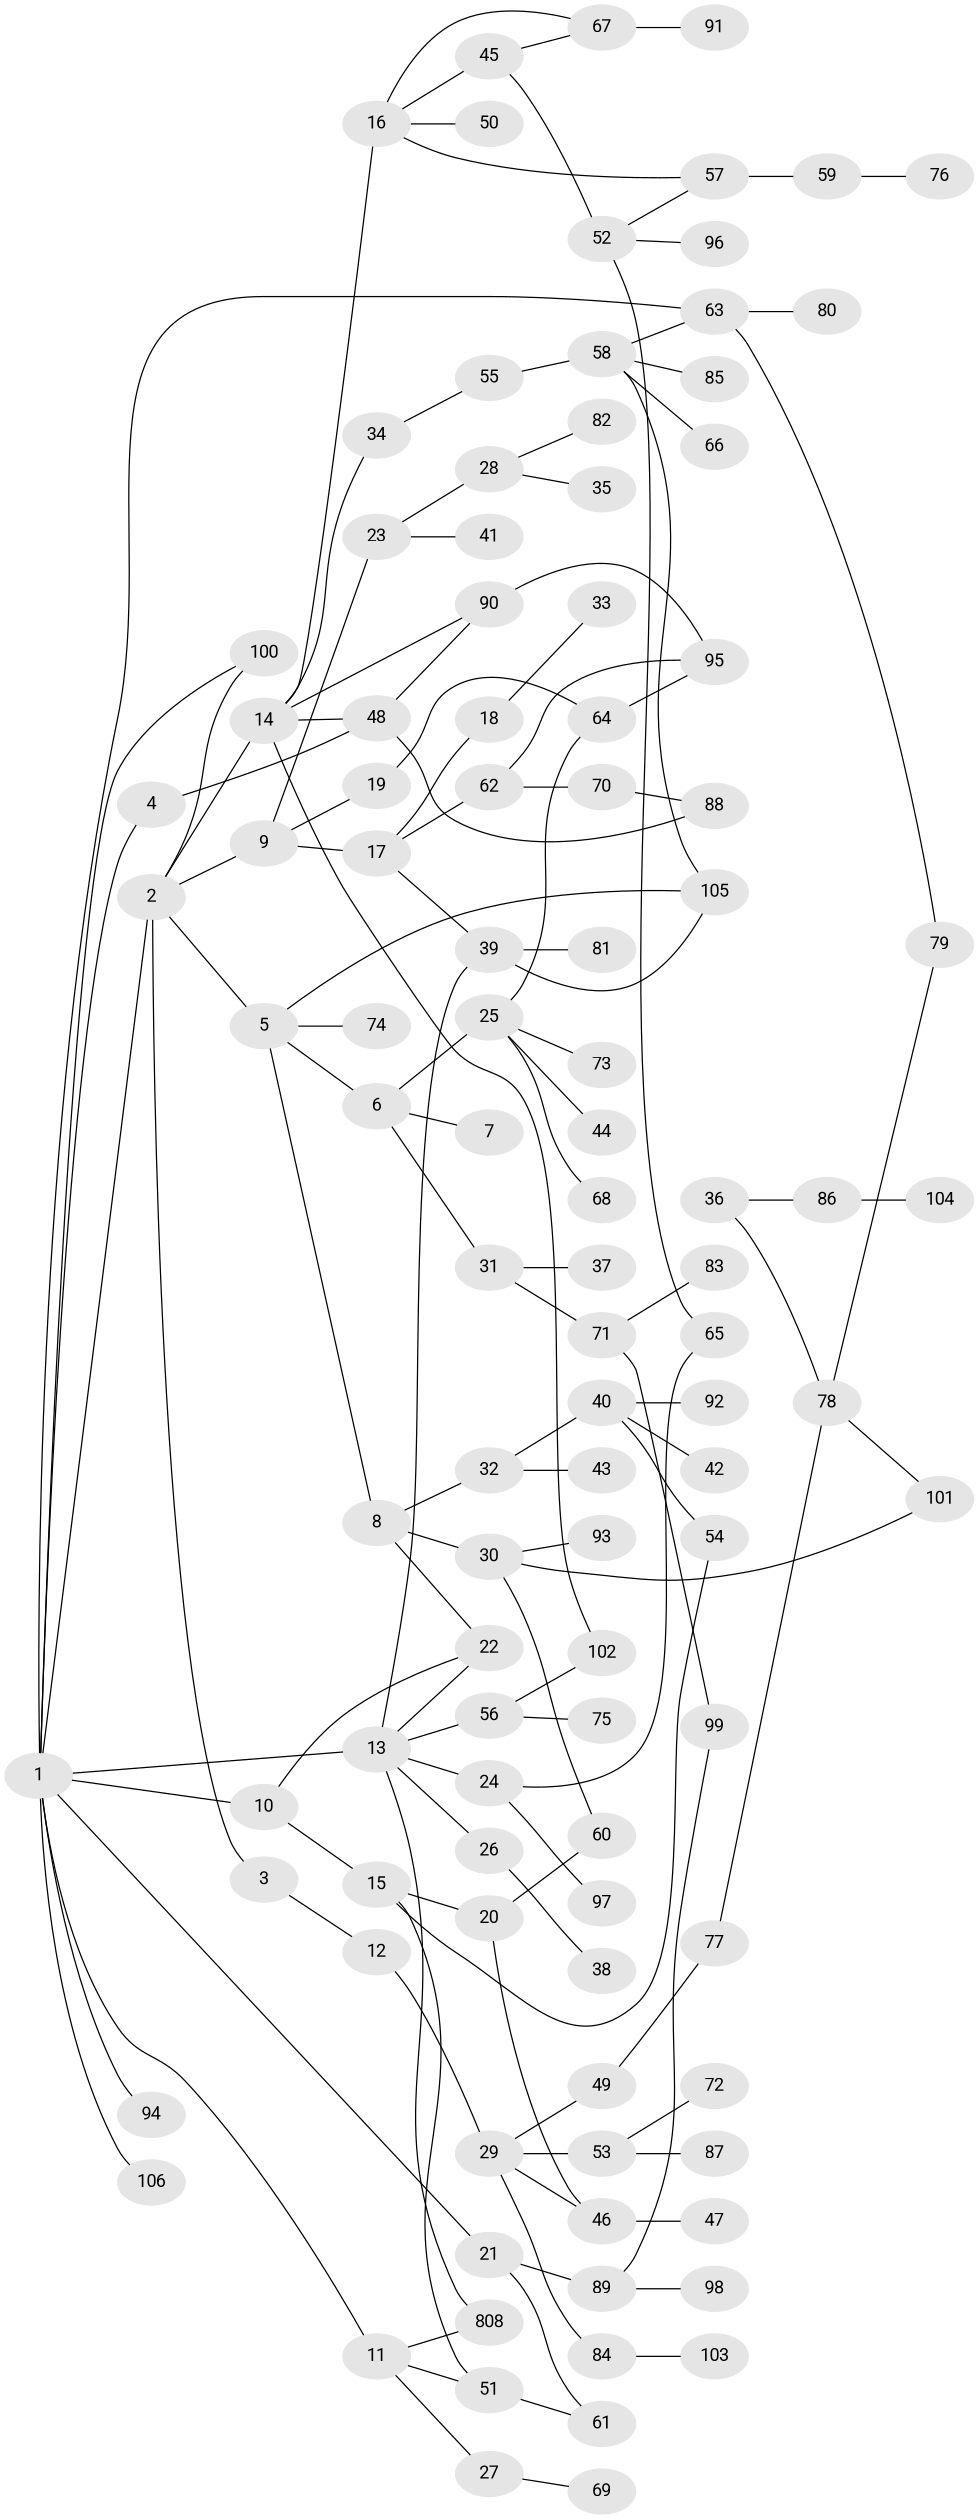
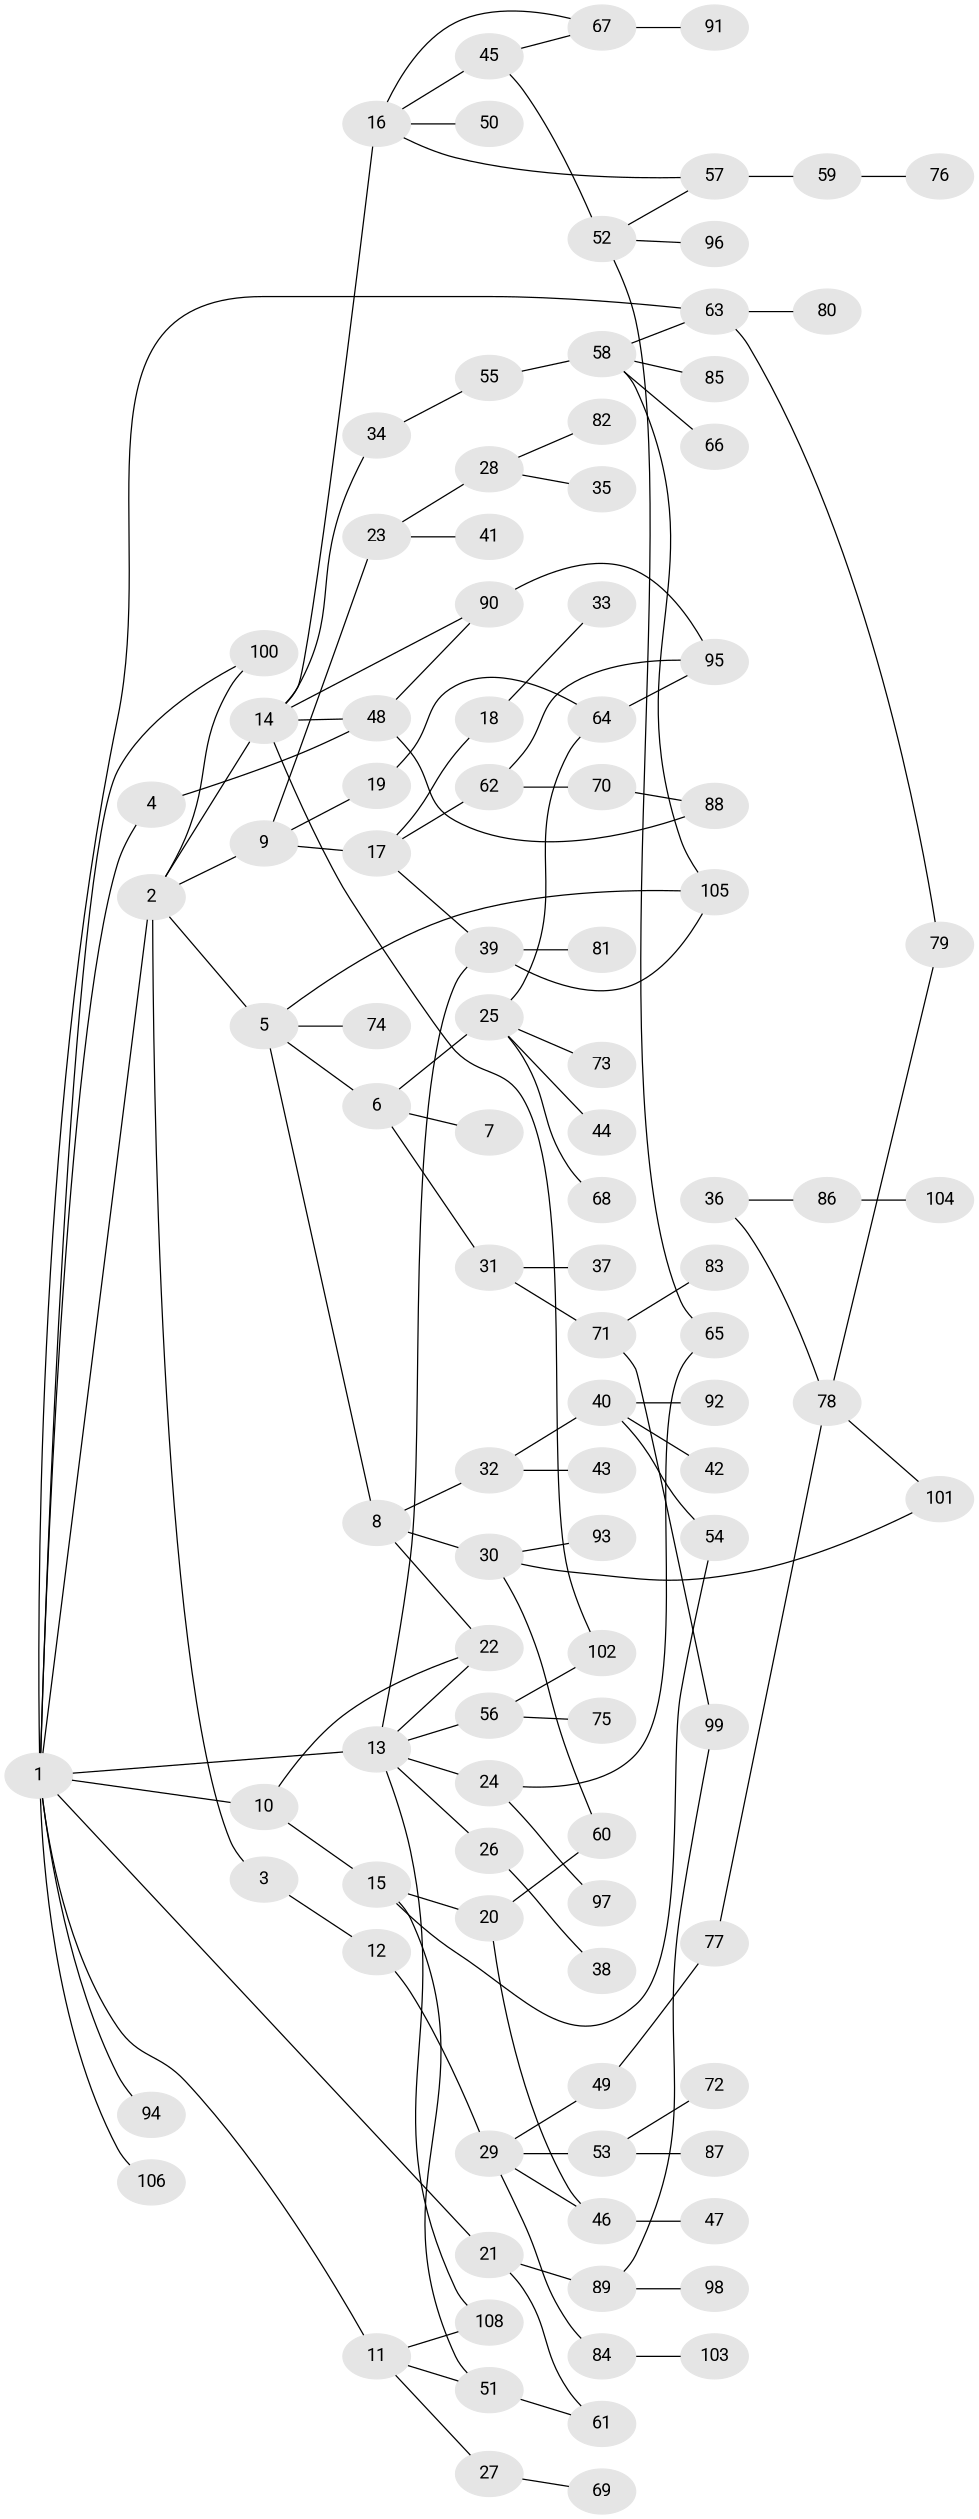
node "808": label "808" -> "108"
